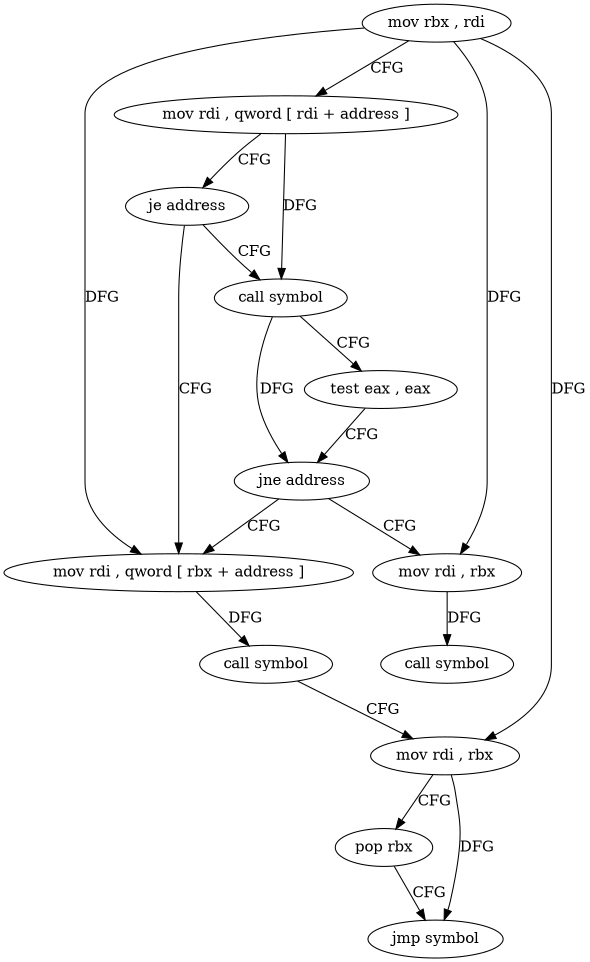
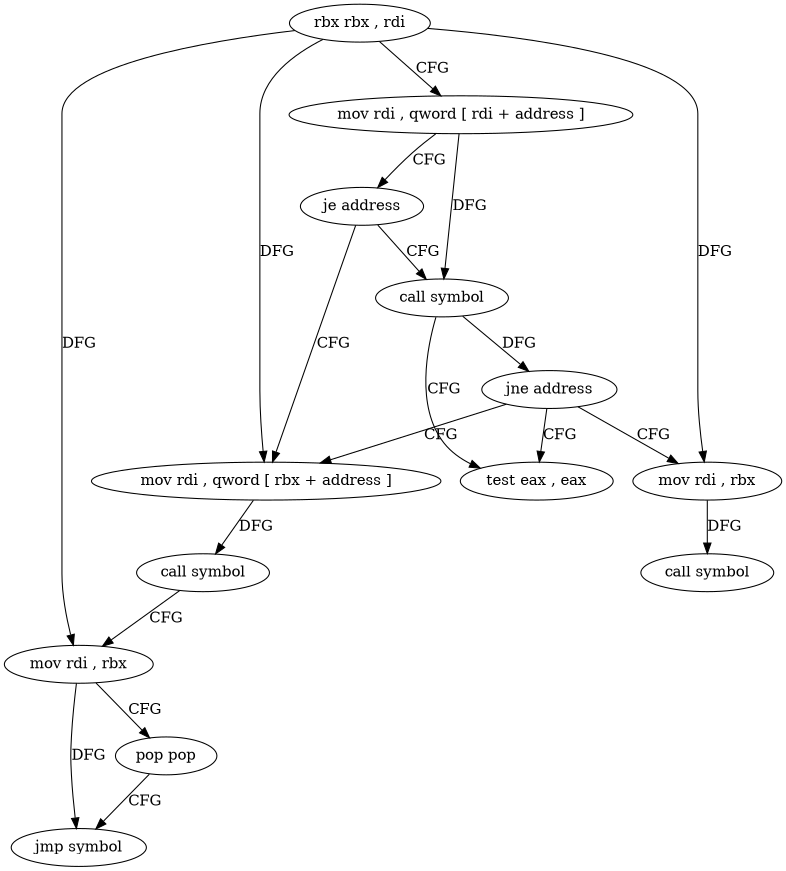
node "mov rbx , rdi": label "mov rbx , rdi" -> "rbx rbx , rdi"
edge "test eax , eax" -> "jne address": reversed
node "pop rbx": label "pop rbx" -> "pop pop"
